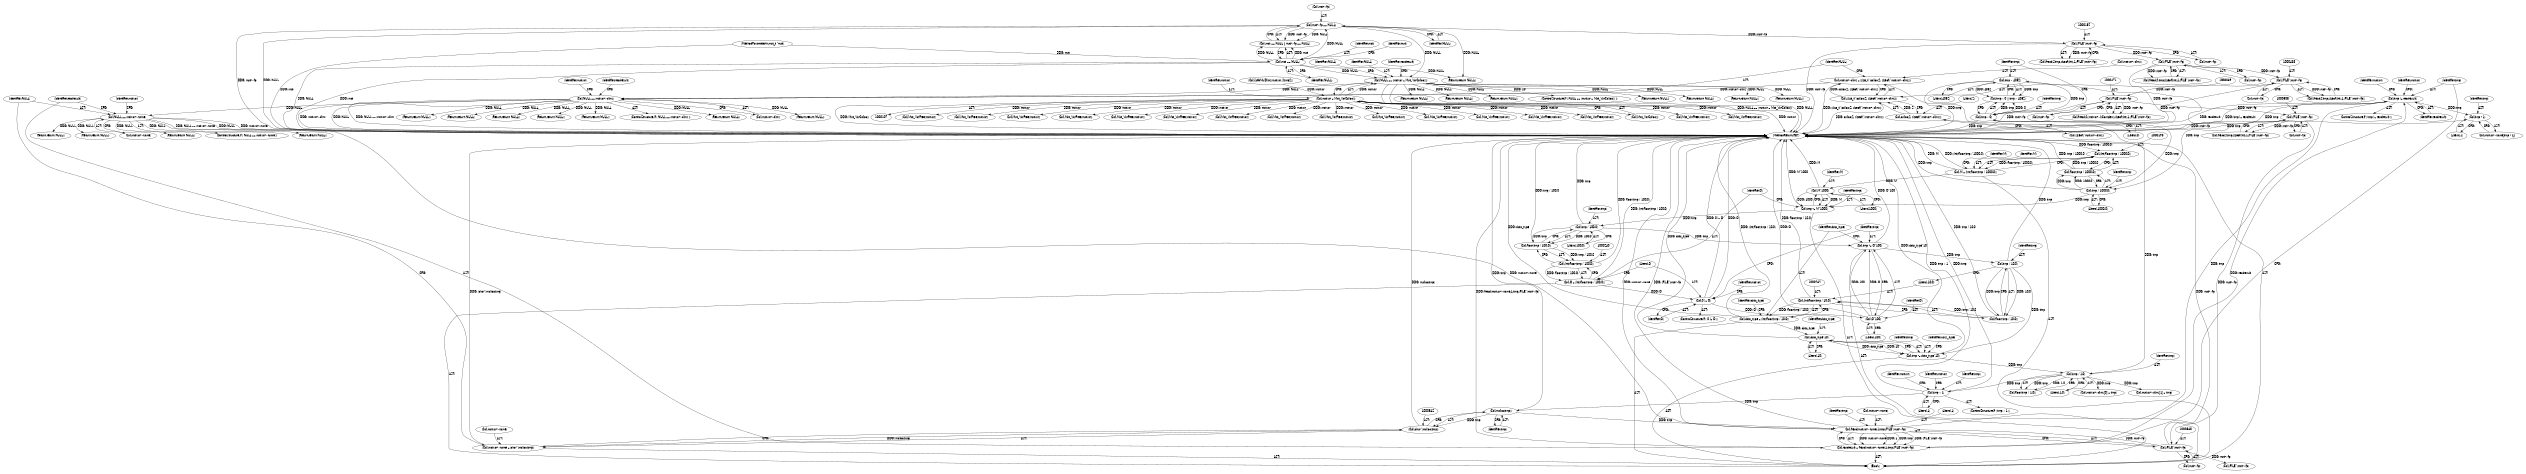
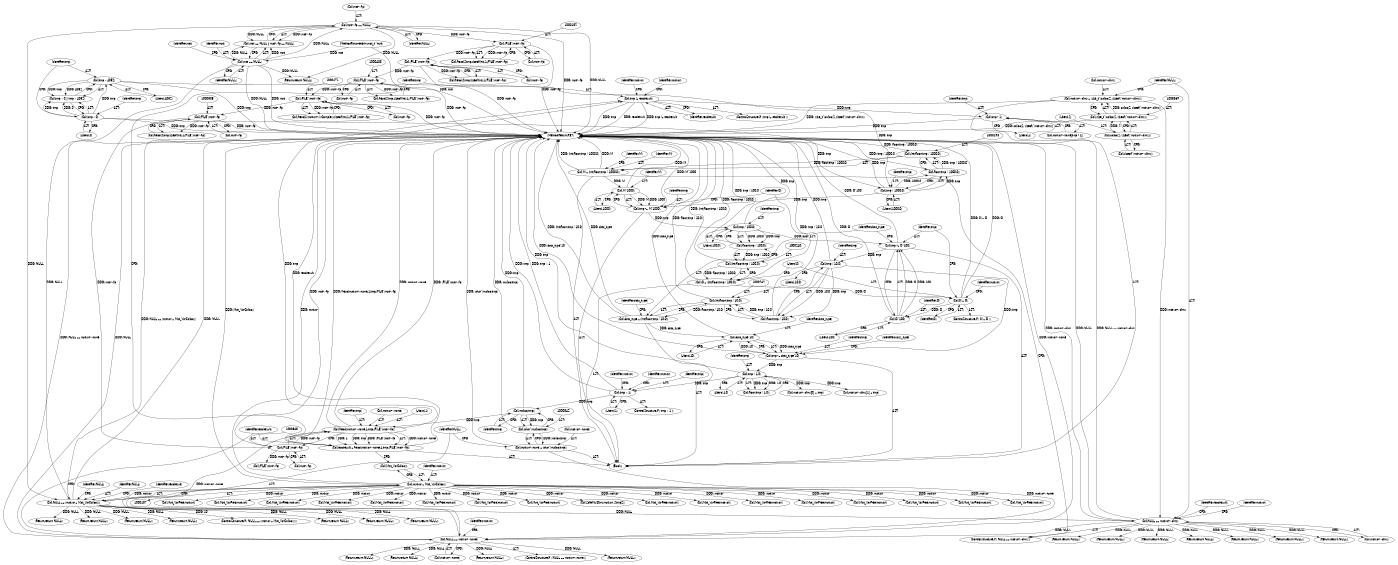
edge "(Call,SafeMulDims(matvar, &tmp2))" -> "(Call,matvar = Mat_VarCalloc())": reversed
edge "(Call,M = (int)floor(tmp / 1000.0))" -> "(Call,(int)floor(tmp / 1000.0))": now "(Call,M = (int)floor(tmp / 1000.0))" -> "(ControlStructure,if ( NULL == matvar->dims ))"
edge "(Call,readresult = fread(matvar->name,1,tmp,(FILE*)mat->fp))" -> "(Call,fread(matvar->name,1,tmp,(FILE*)mat->fp))": now "(Call,readresult = fread(matvar->name,1,tmp,(FILE*)mat->fp))" -> "(Call,Mat_VarCalloc())"
edge "(Call,matvar->name = (char*)malloc(tmp))" -> "(Call,NULL == matvar->name)": added, label "DDG: matvar->name"
